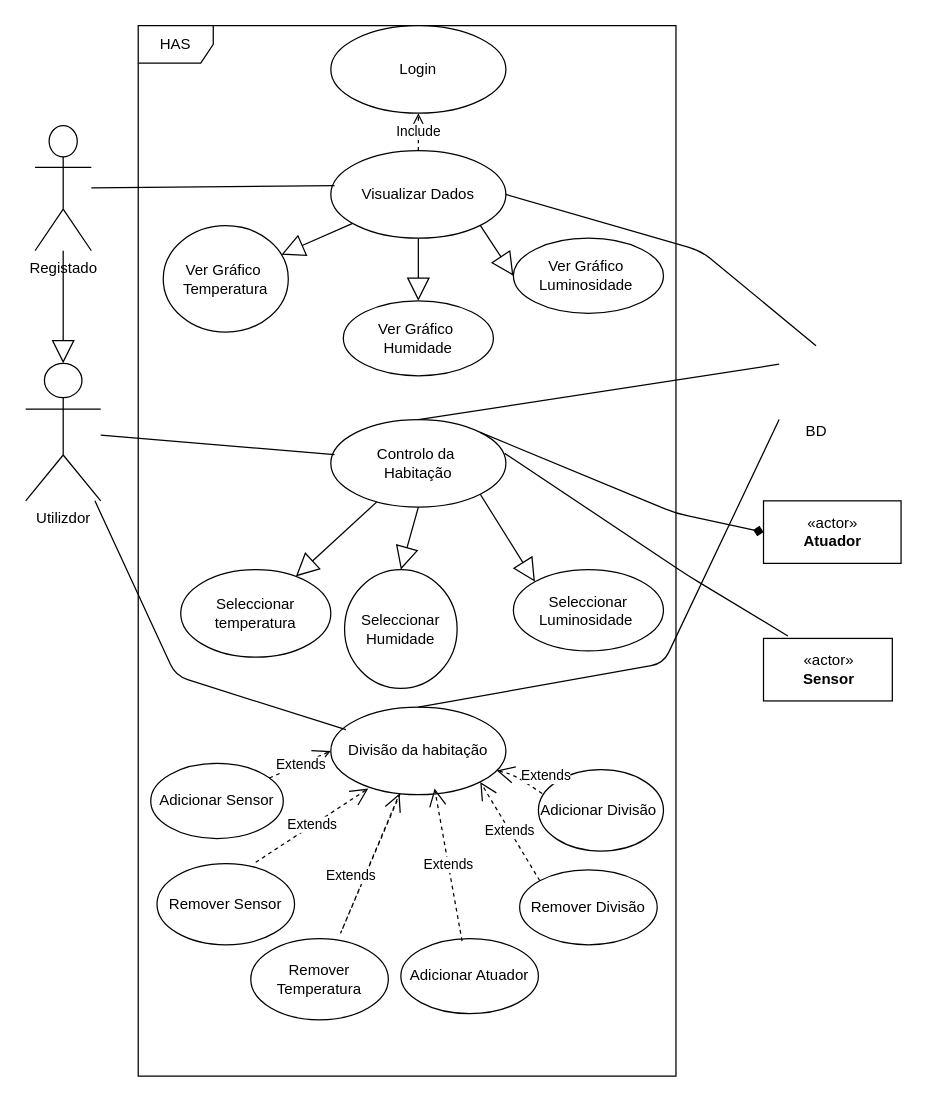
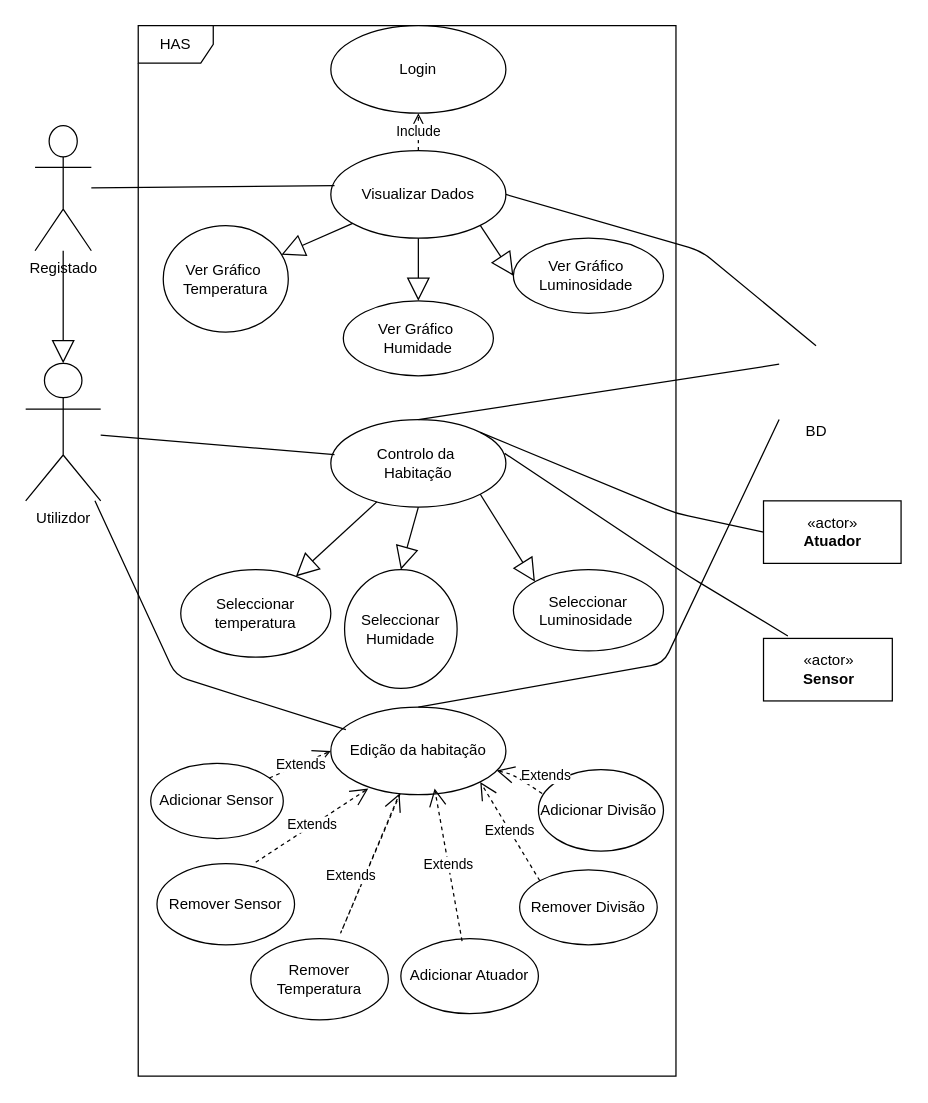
edge "Controlo da Habitação" -> "«actor» Atuador": arrowhead diamond -> none
node "Divisão da habitação": label "Divisão da habitação" -> "Edição da habitação"
